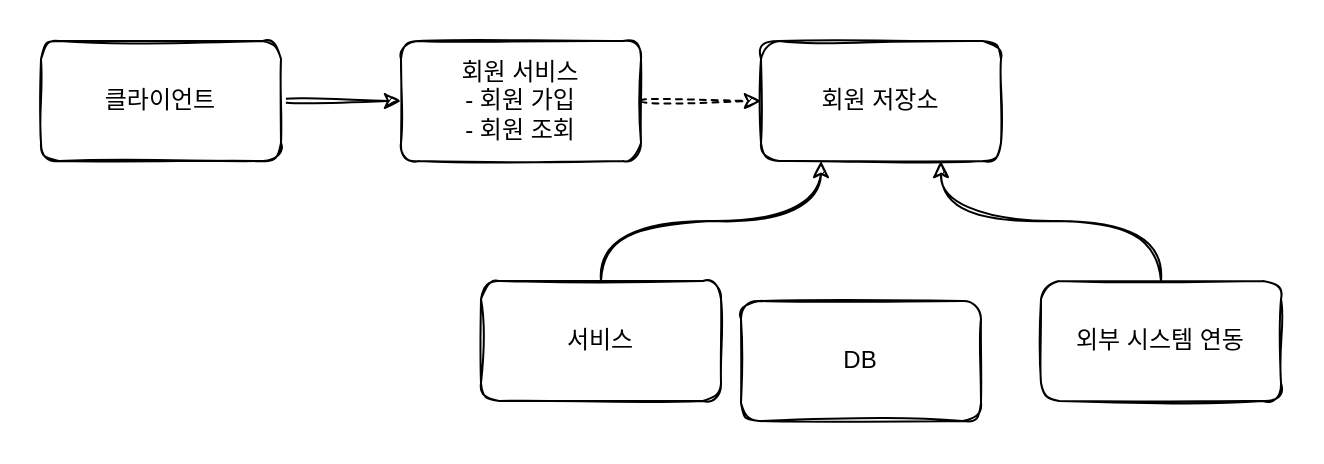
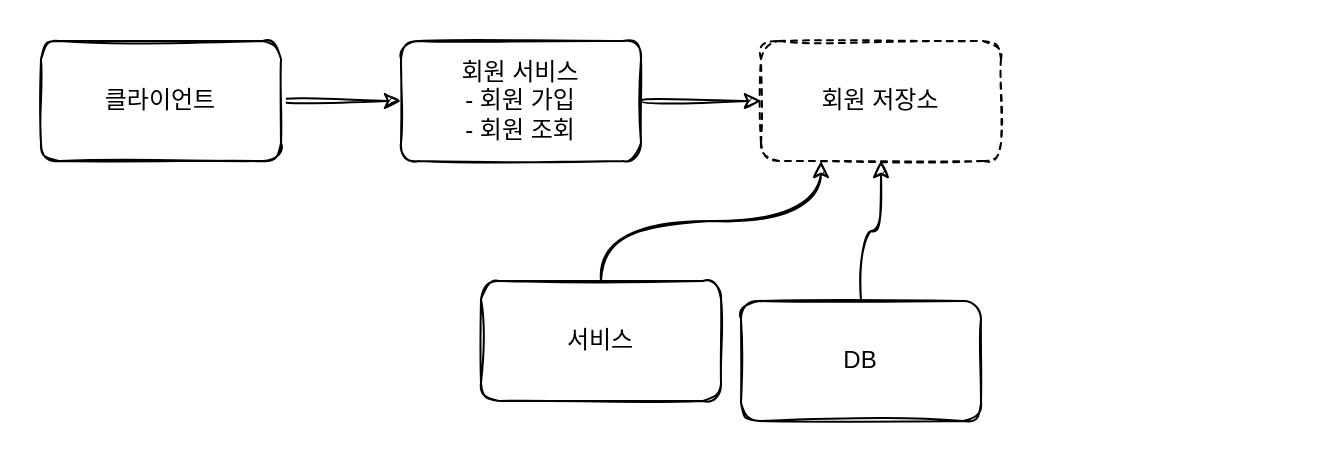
edge "회원 서비스 - 회원 가입 - 회원 조회" -> "회원 저장소": style dashed -> solid
node "회원 저장소": style solid -> dashed
edge "외부 시스템 연동" -> "회원 저장소": removed
edge "DB" -> "회원 저장소": added
node "외부 시스템 연동": removed
